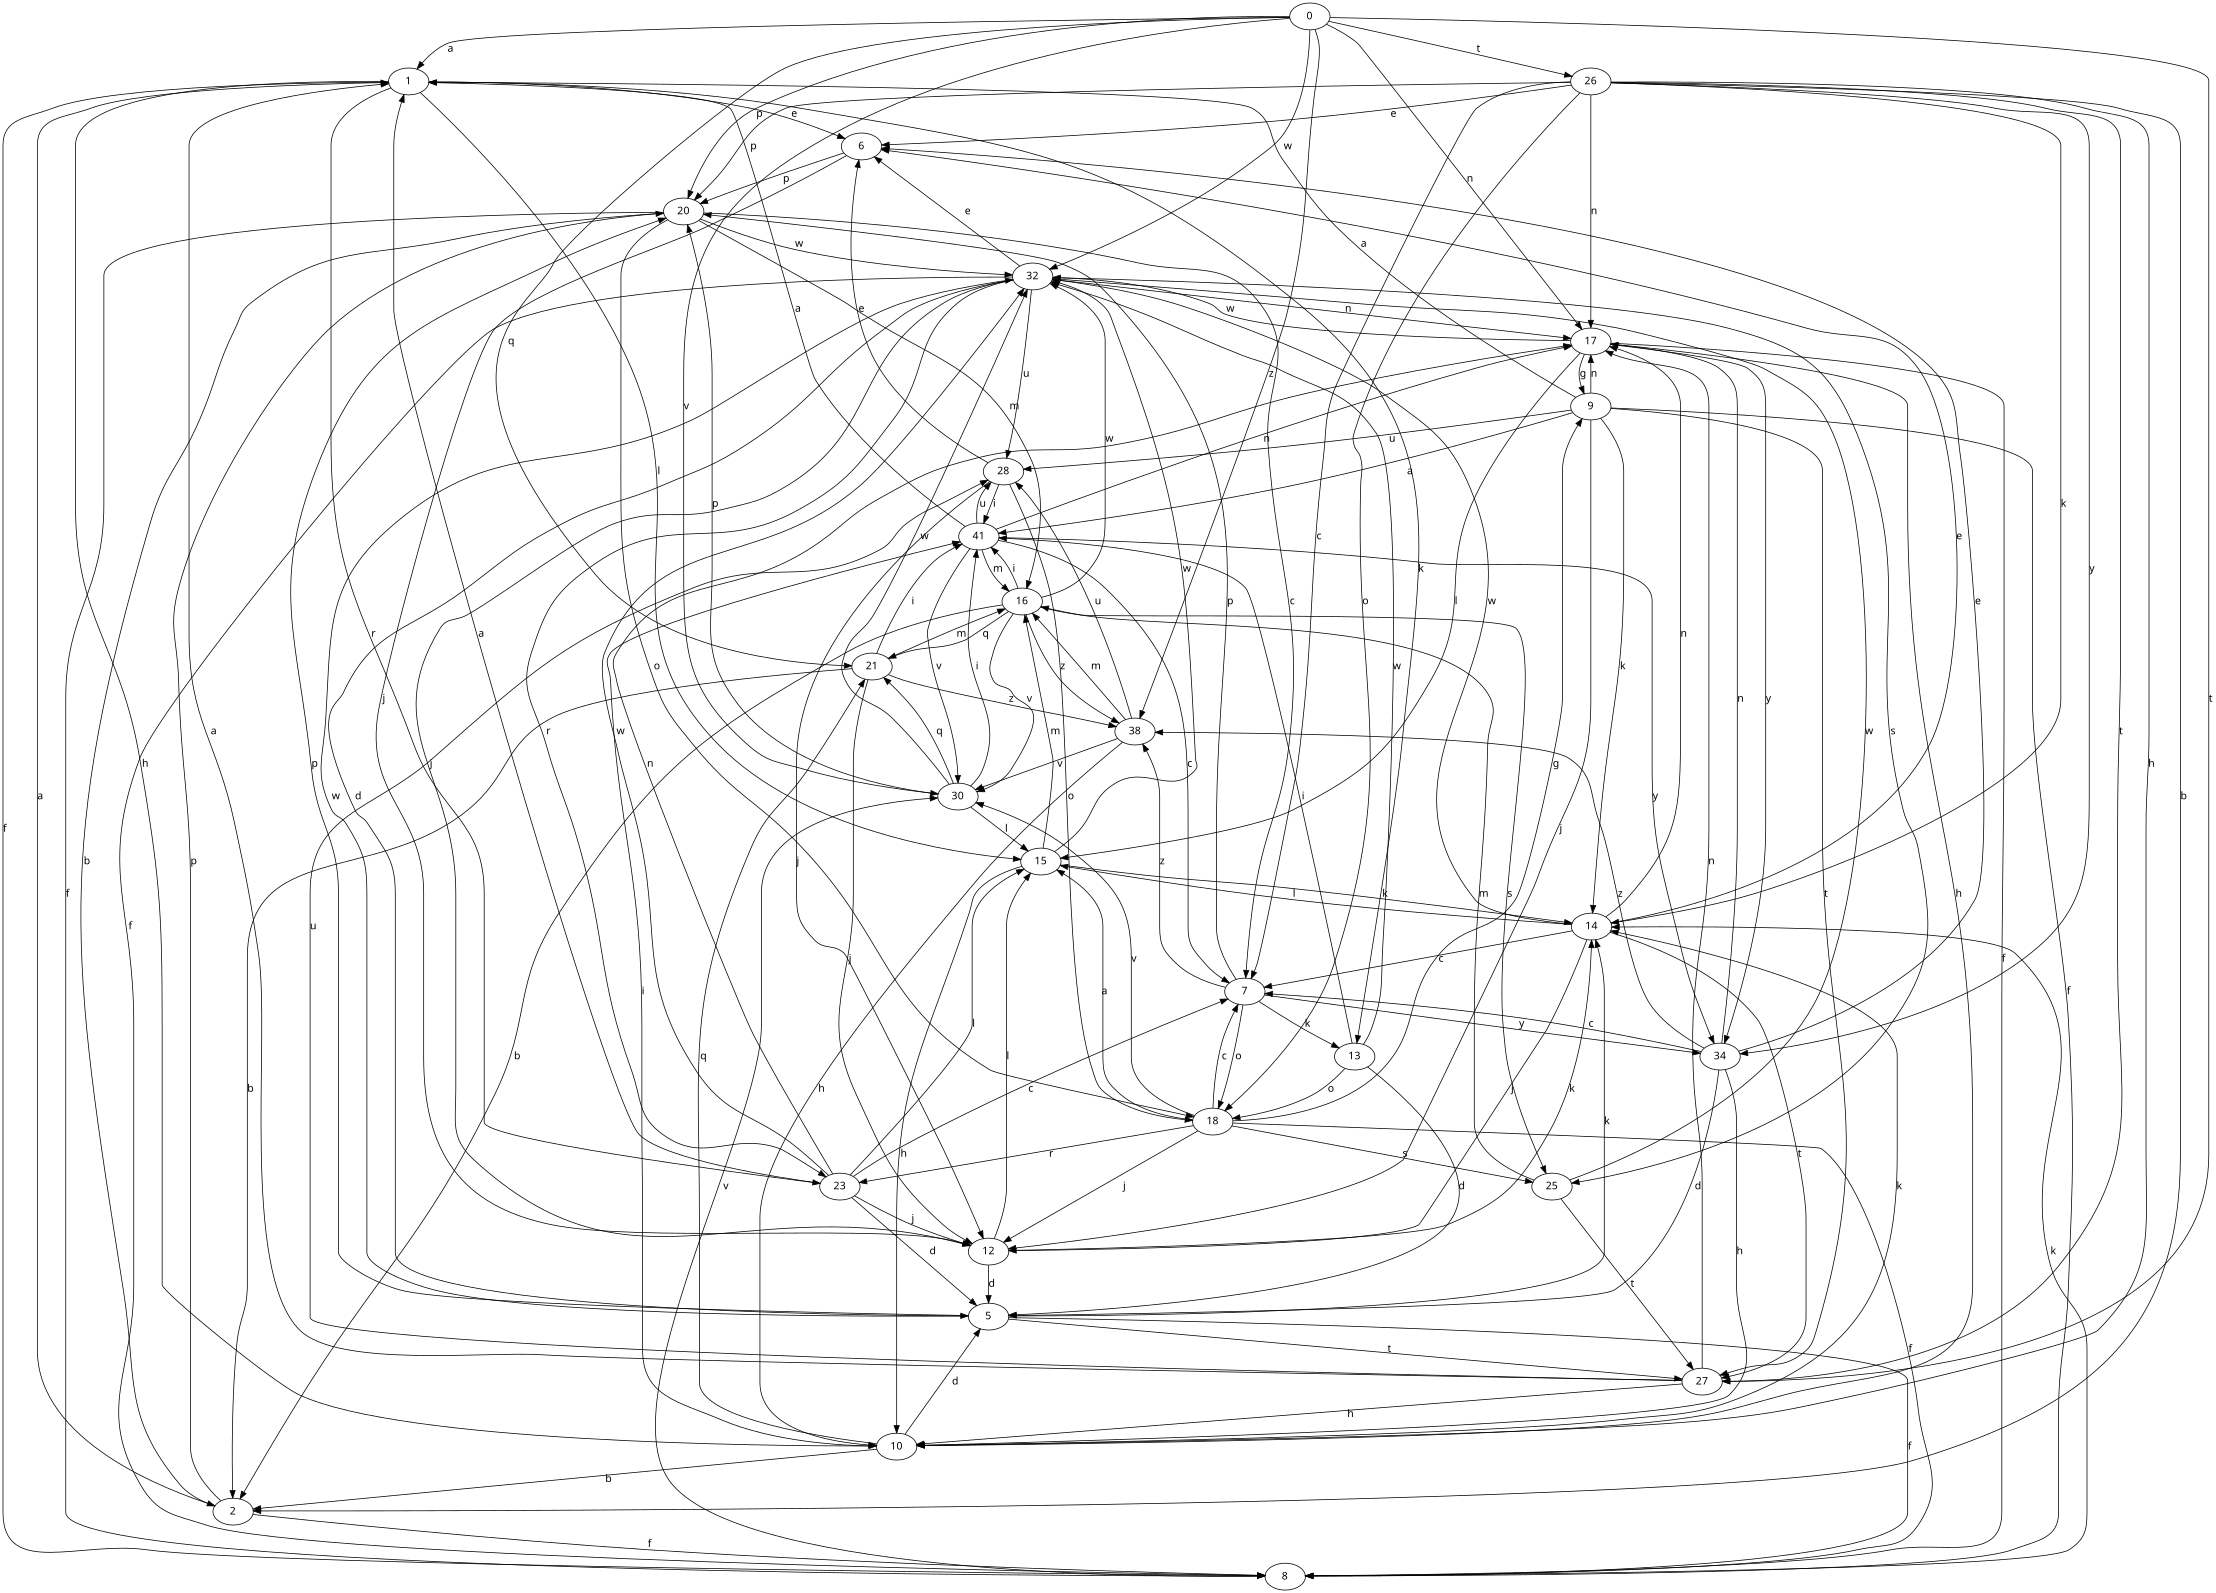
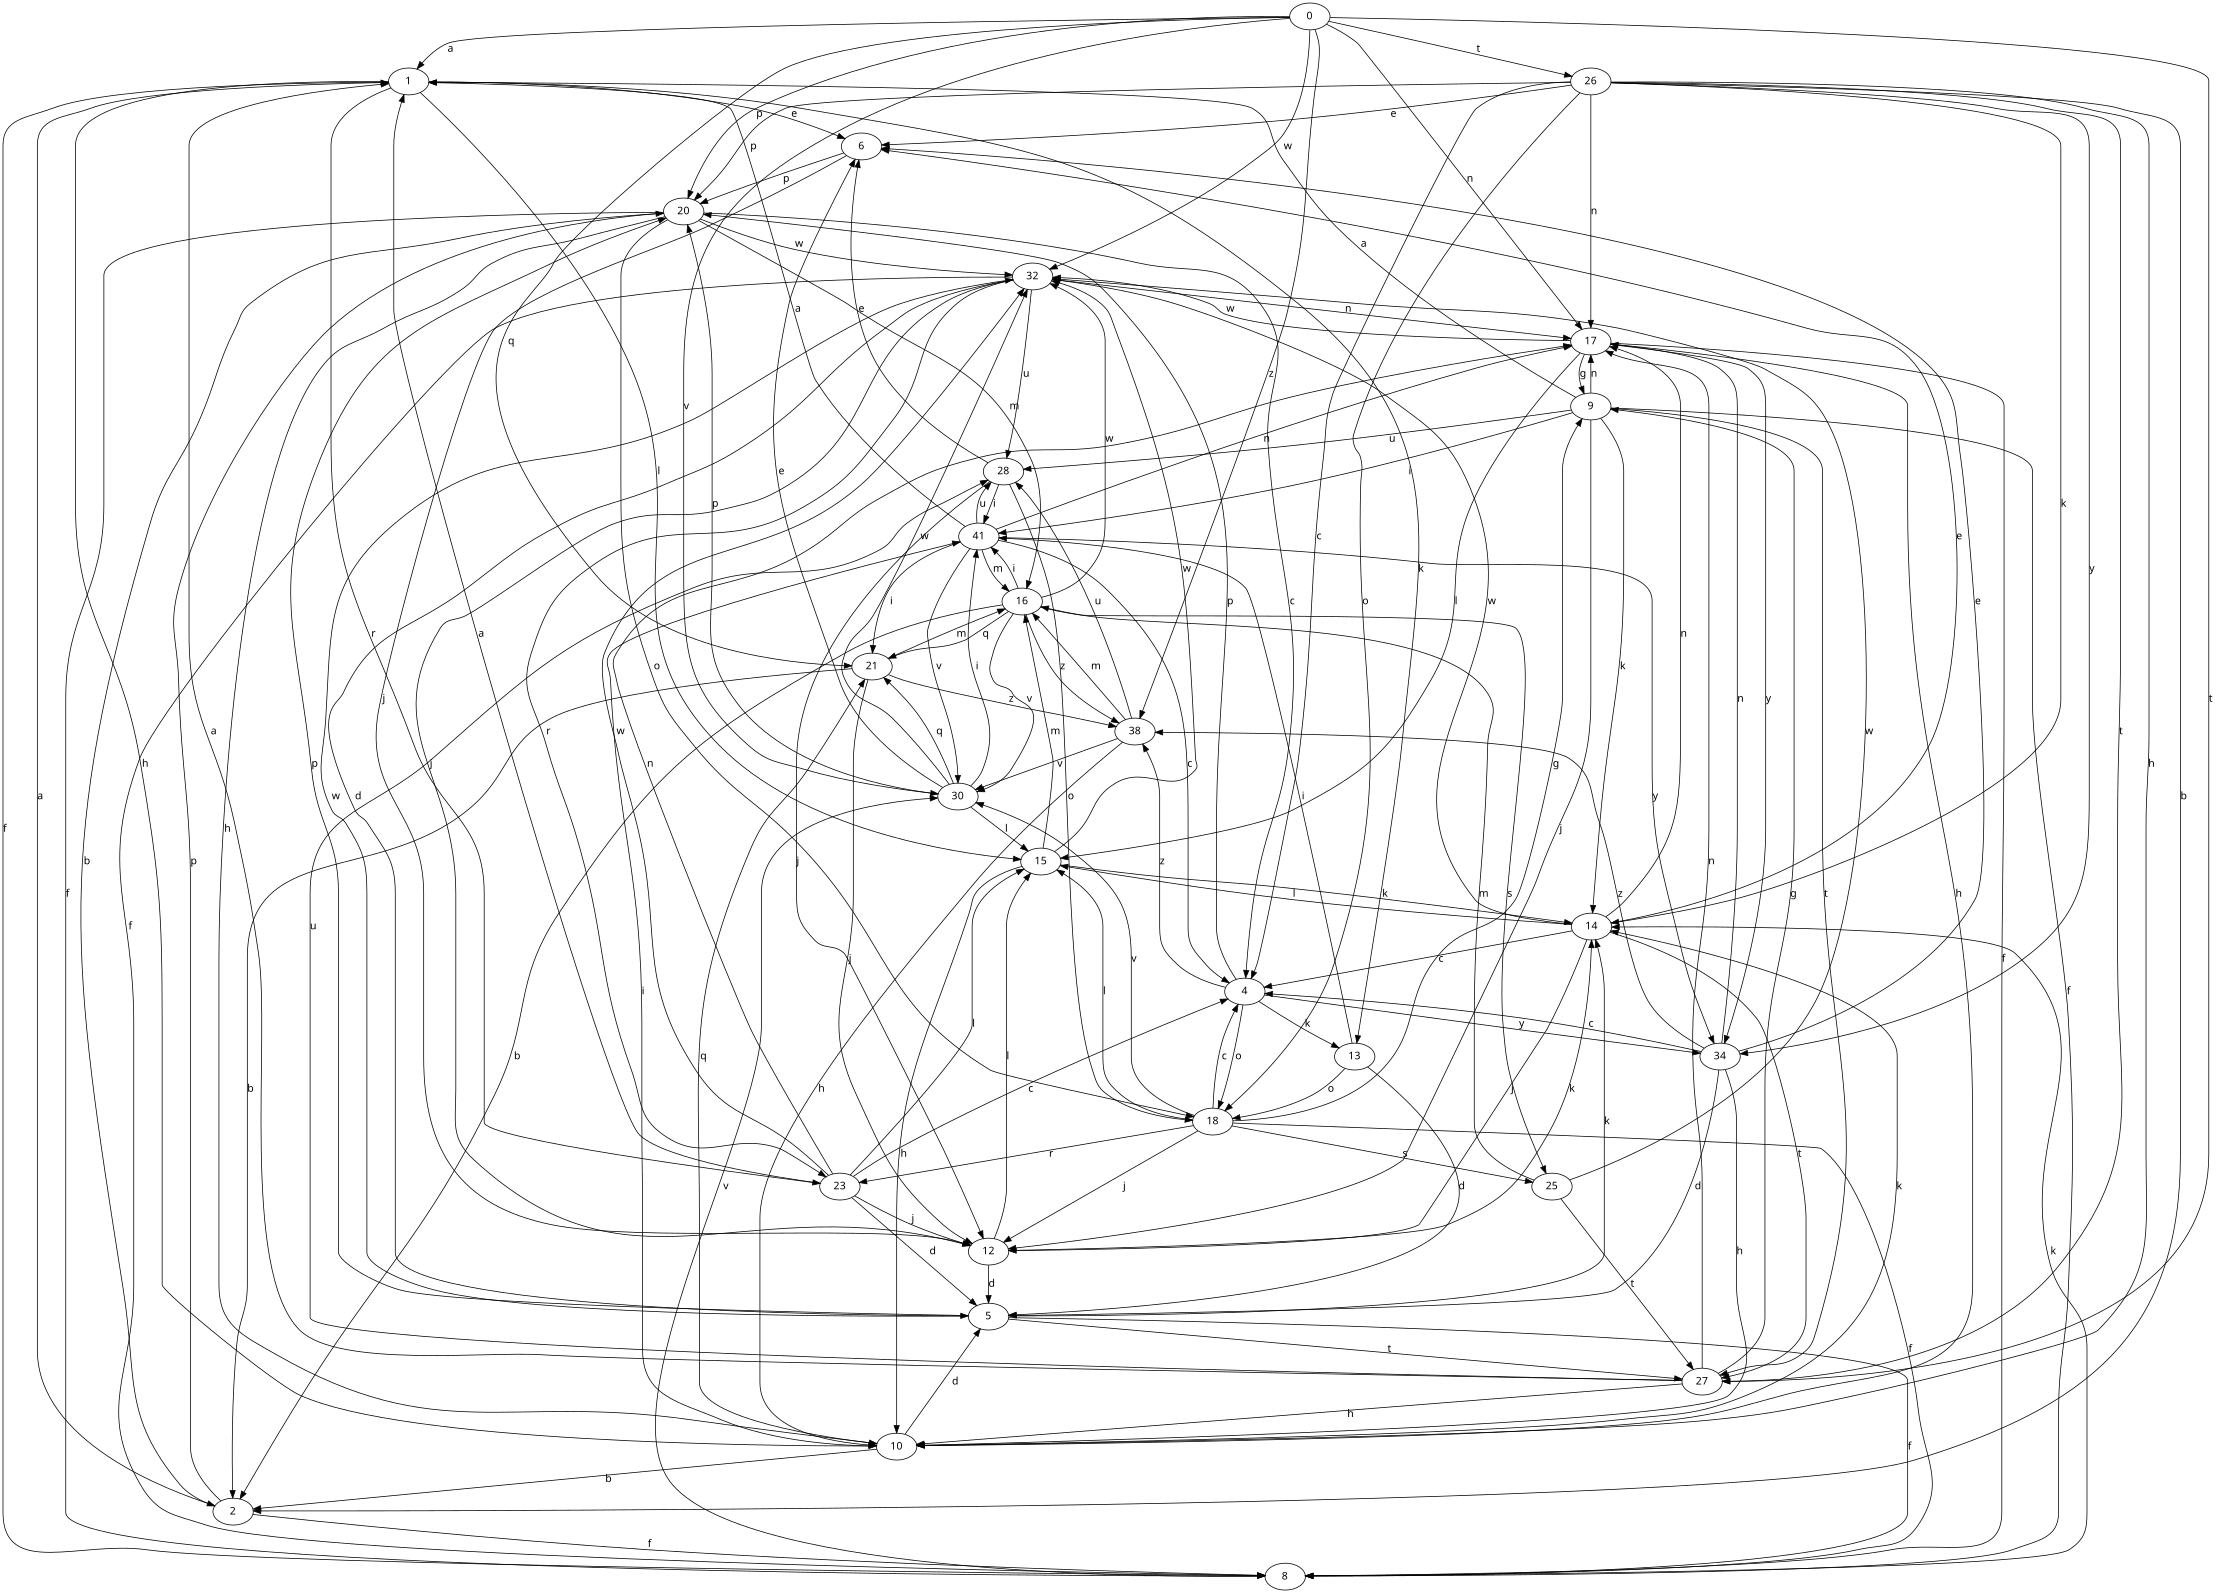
edge "32" -> "6": now "30" -> "6"
edge "9" -> "41": label "a" -> "i"
edge "32" -> "25": removed, label "s"
edge "13" -> "32": removed, label "w"
edge "21" -> "41": reversed
edge "27" -> "9": added, label "g"
edge "20" -> "10": added, label "h"
edge "18" -> "15": label "a" -> "l"
node "7": label "7" -> "4"
